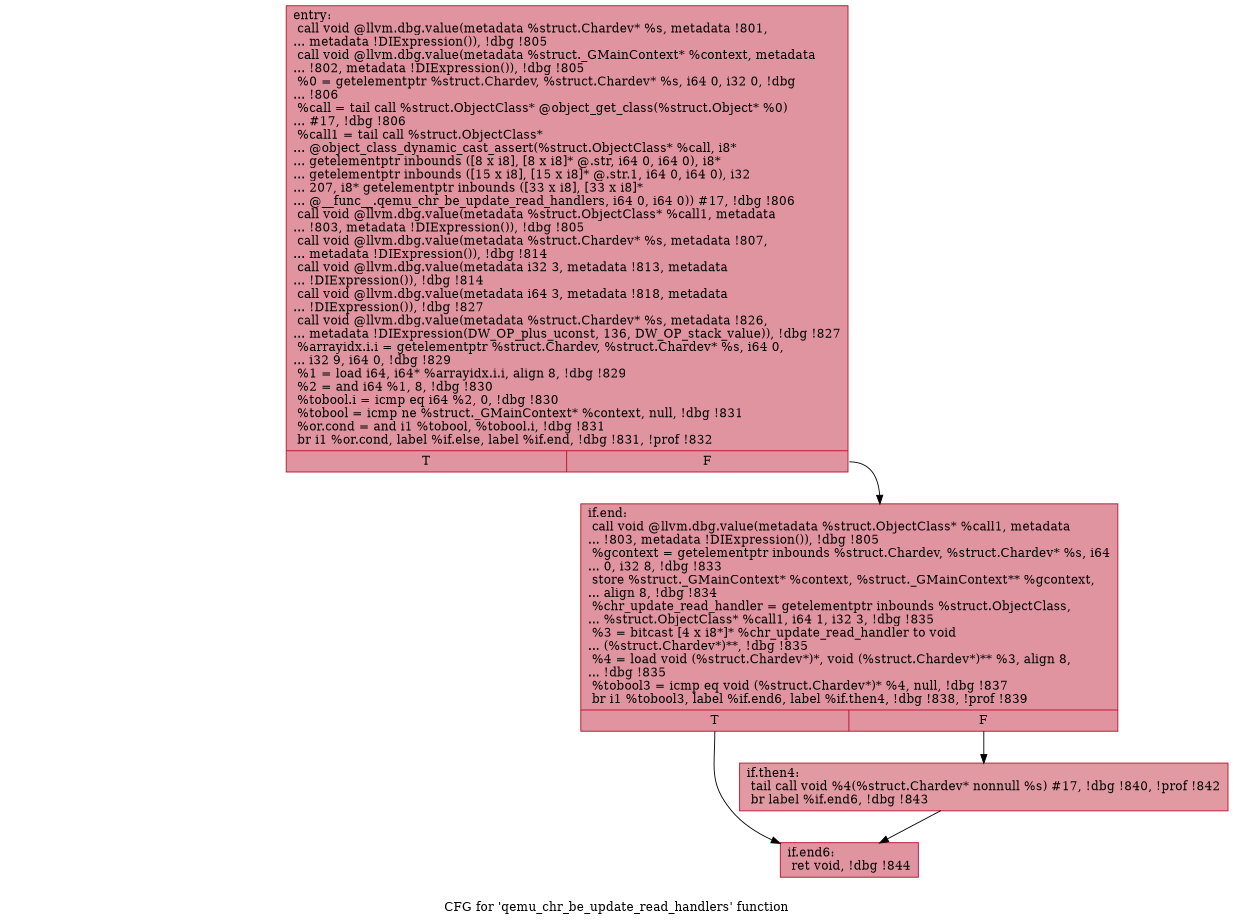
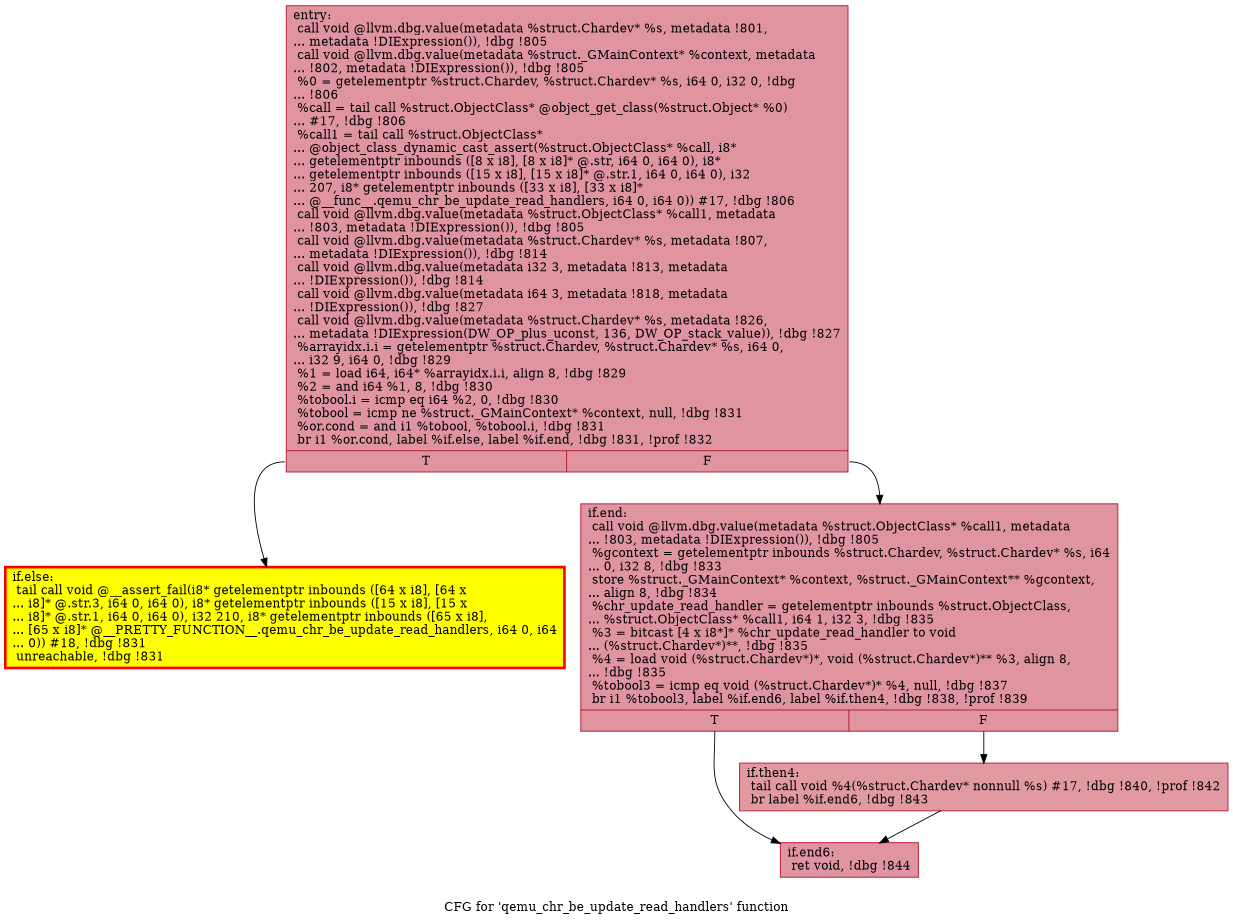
node "if.else:": added
